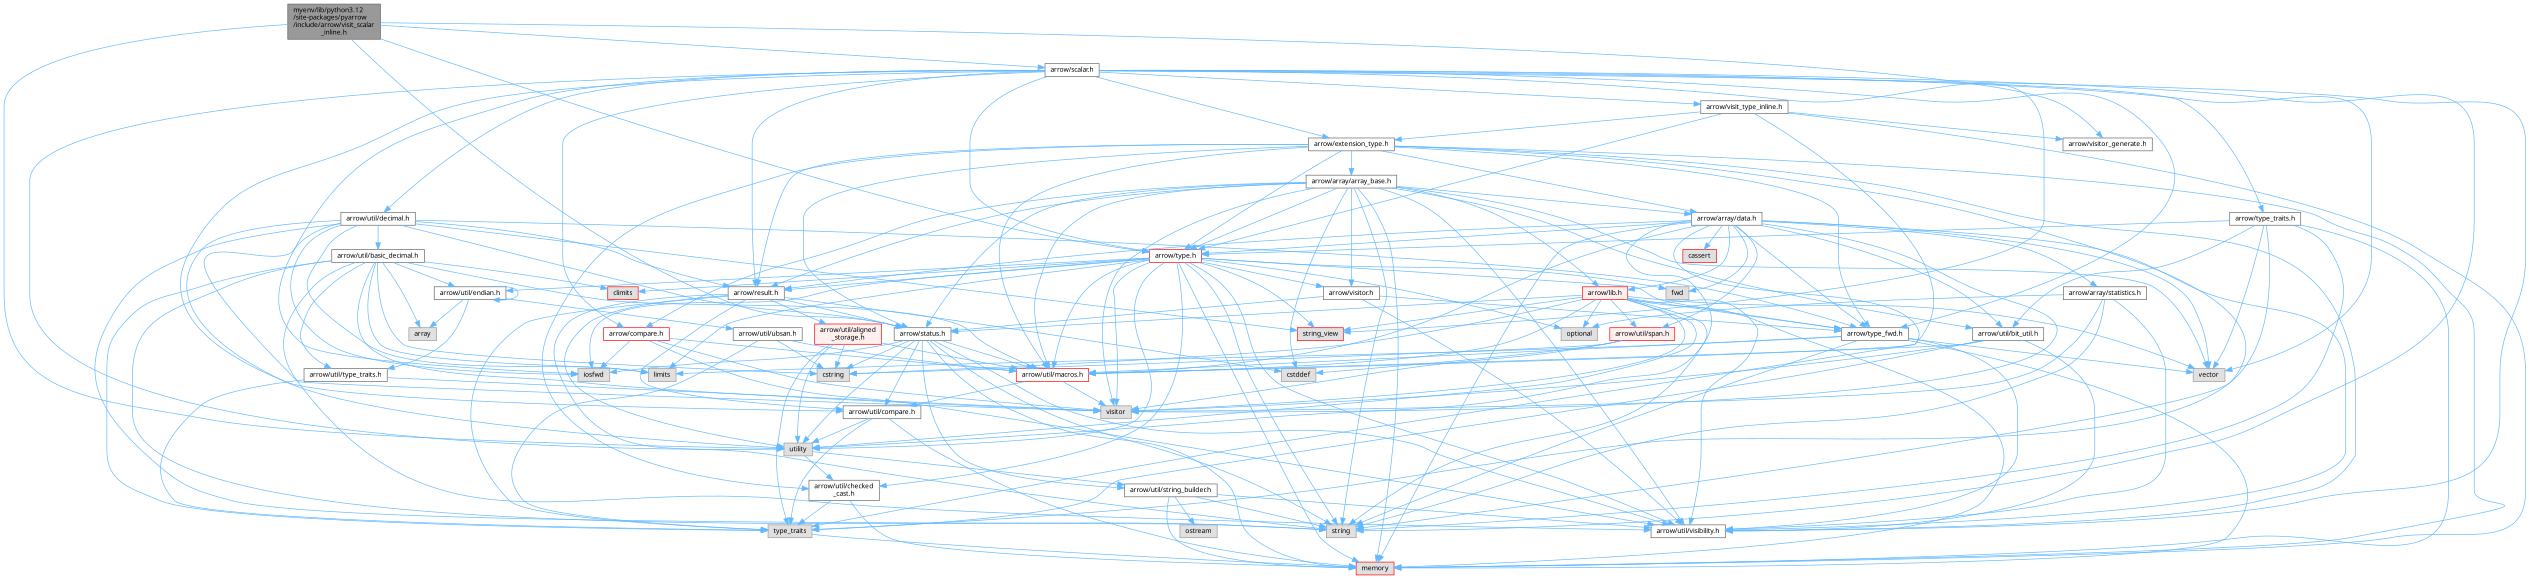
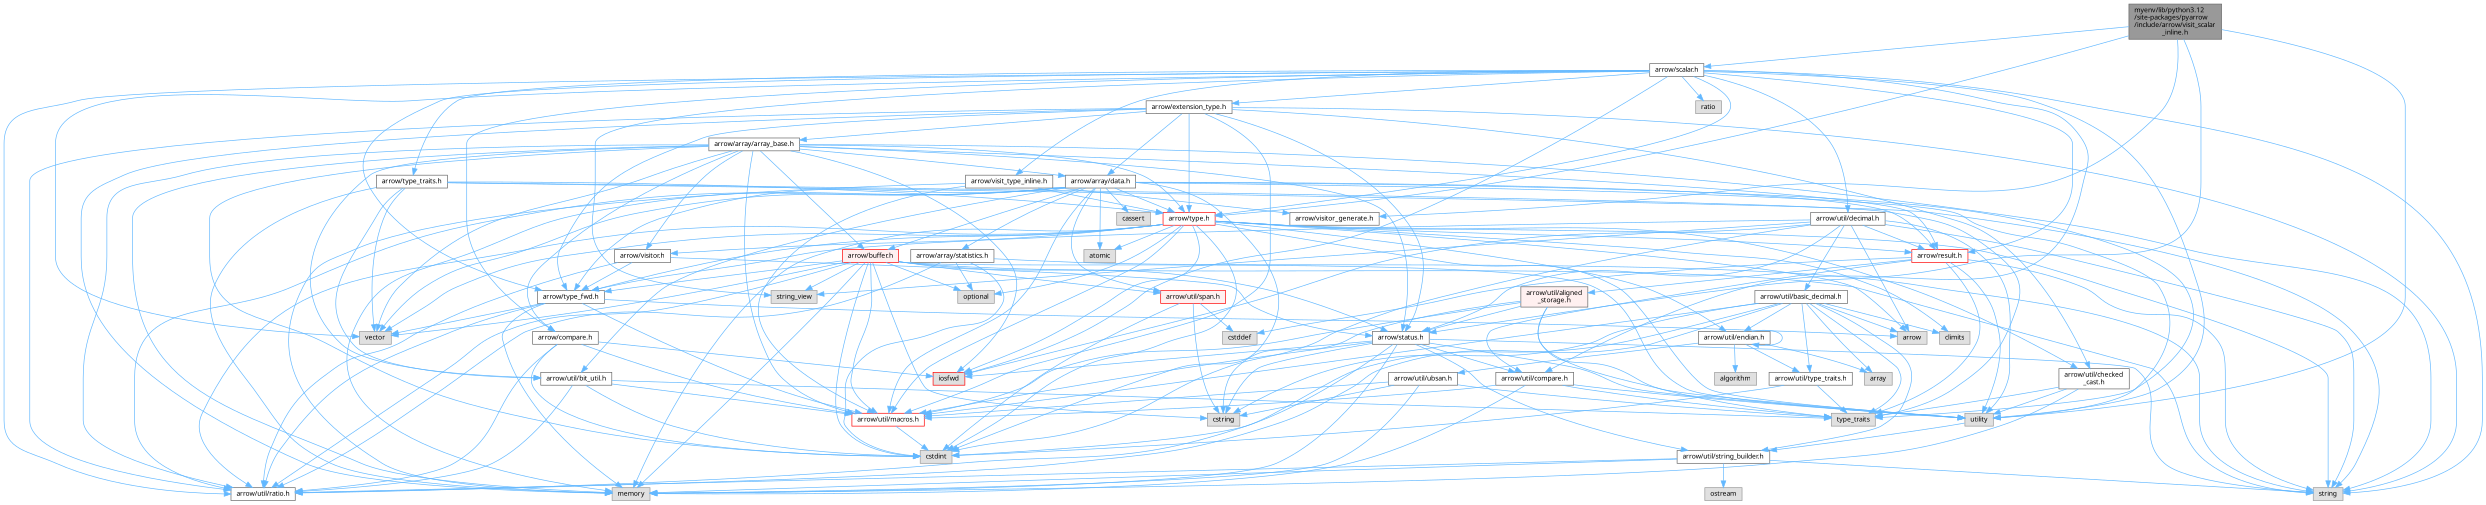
node "ratio": added
edge "arrow/visit_type_inline.h" -> "arrow/extension_type.h": removed
edge "arrow/extension_type.h" -> "arrow/result.h": removed
node "cassert": color red -> grey60
edge "arrow/array/array_base.h" -> "cstddef": now "arrow/array/array_base.h" -> "iosfwd"
edge "arrow/type.h" -> "string_view": now "arrow/type.h" -> "vector"
node "climits": color red -> grey60
node "arrow/result.h": color grey40 -> red
node "arrow/lib.h": label "arrow/lib.h" -> "arrow/buffer.h"
node "fwd": label "fwd" -> "atomic"
edge "arrow/result.h" -> "arrow/status.h": now "arrow/util/aligned _storage.h" -> "arrow/status.h"
node "arrow/compare.h": color red -> grey40
node "arrow/util/aligned _storage.h": color red -> grey40
node "string_view": color red -> grey60
node "iosfwd": color grey60 -> red
node "limits": label "limits" -> "arrow"
node "algorithm": added
edge "arrow/util/macros.h" -> "arrow/util/compare.h": reversed
node "visitor": label "visitor" -> "cstdint"
edge "arrow/type_fwd.h" -> "string": removed
edge "utility" -> "arrow/util/checked _cast.h": reversed
edge "arrow/util/basic_decimal.h" -> "string": now "arrow/util/basic_decimal.h" -> "arrow/util/string_builder.h"
node "arrow/util/visibility.h": label "arrow/util/visibility.h" -> "arrow/util/ratio.h"
edge "type_traits" -> "memory": now "arrow/util/ubsan.h" -> "memory"
node "memory": color red -> grey60
